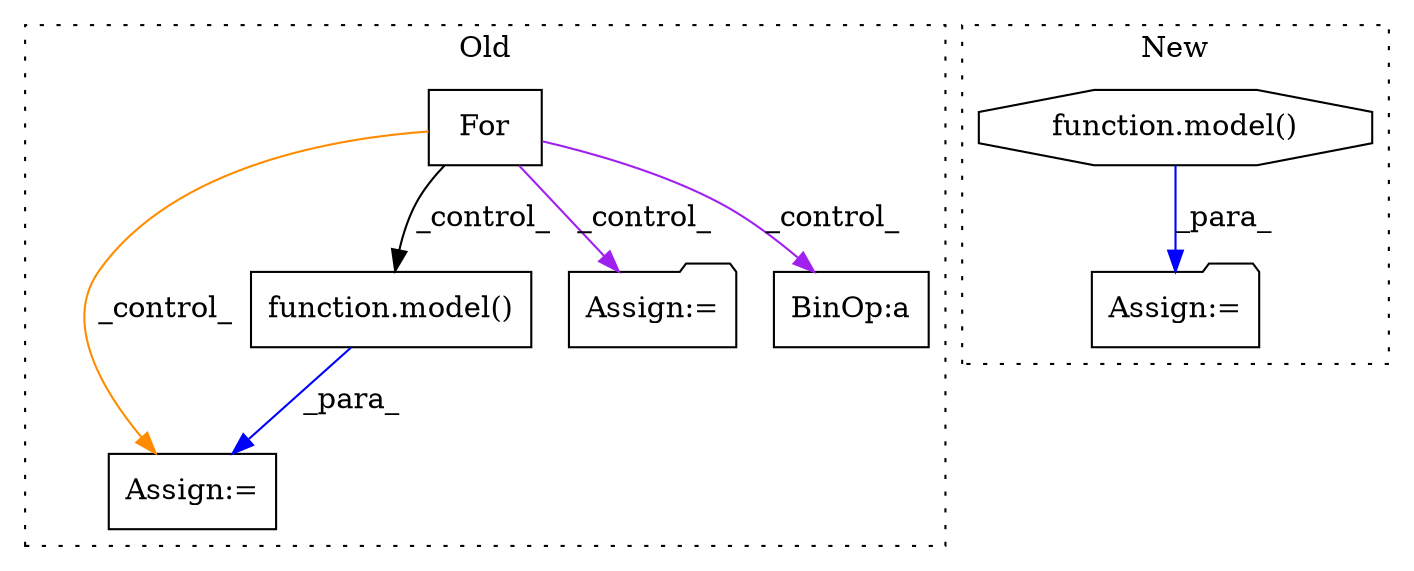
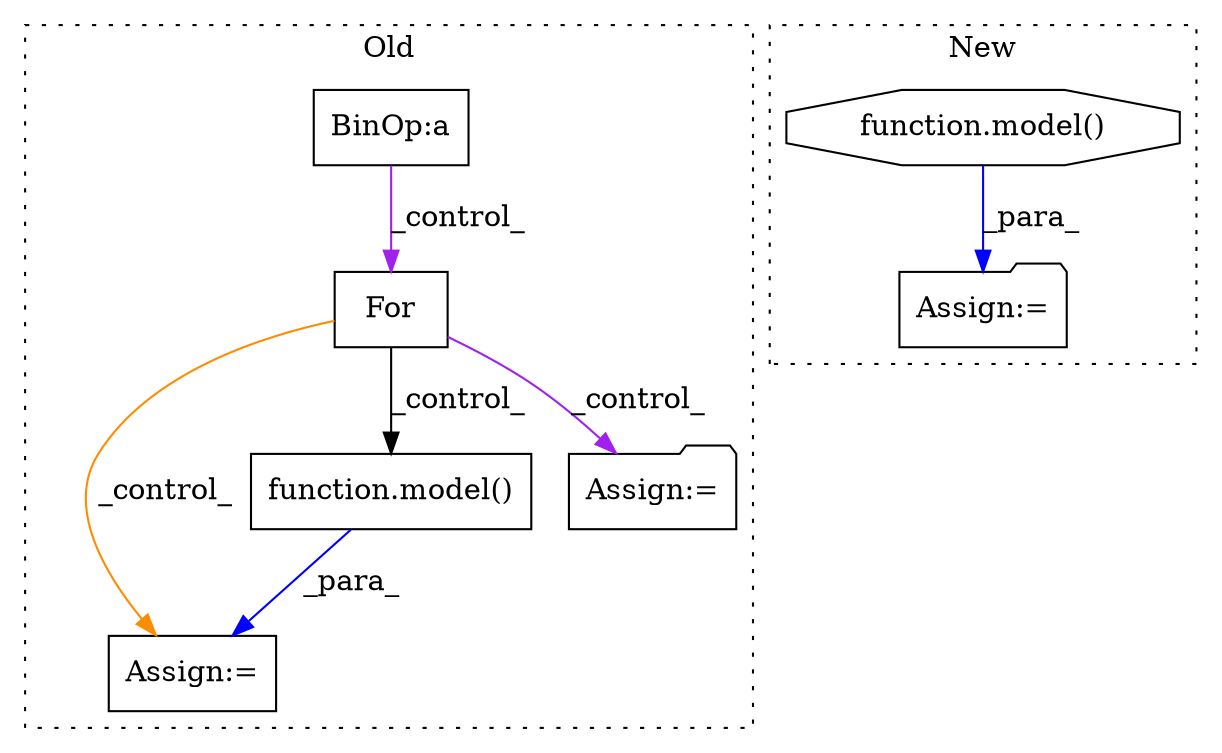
edge "For" -> "BinOp:a": reversed
